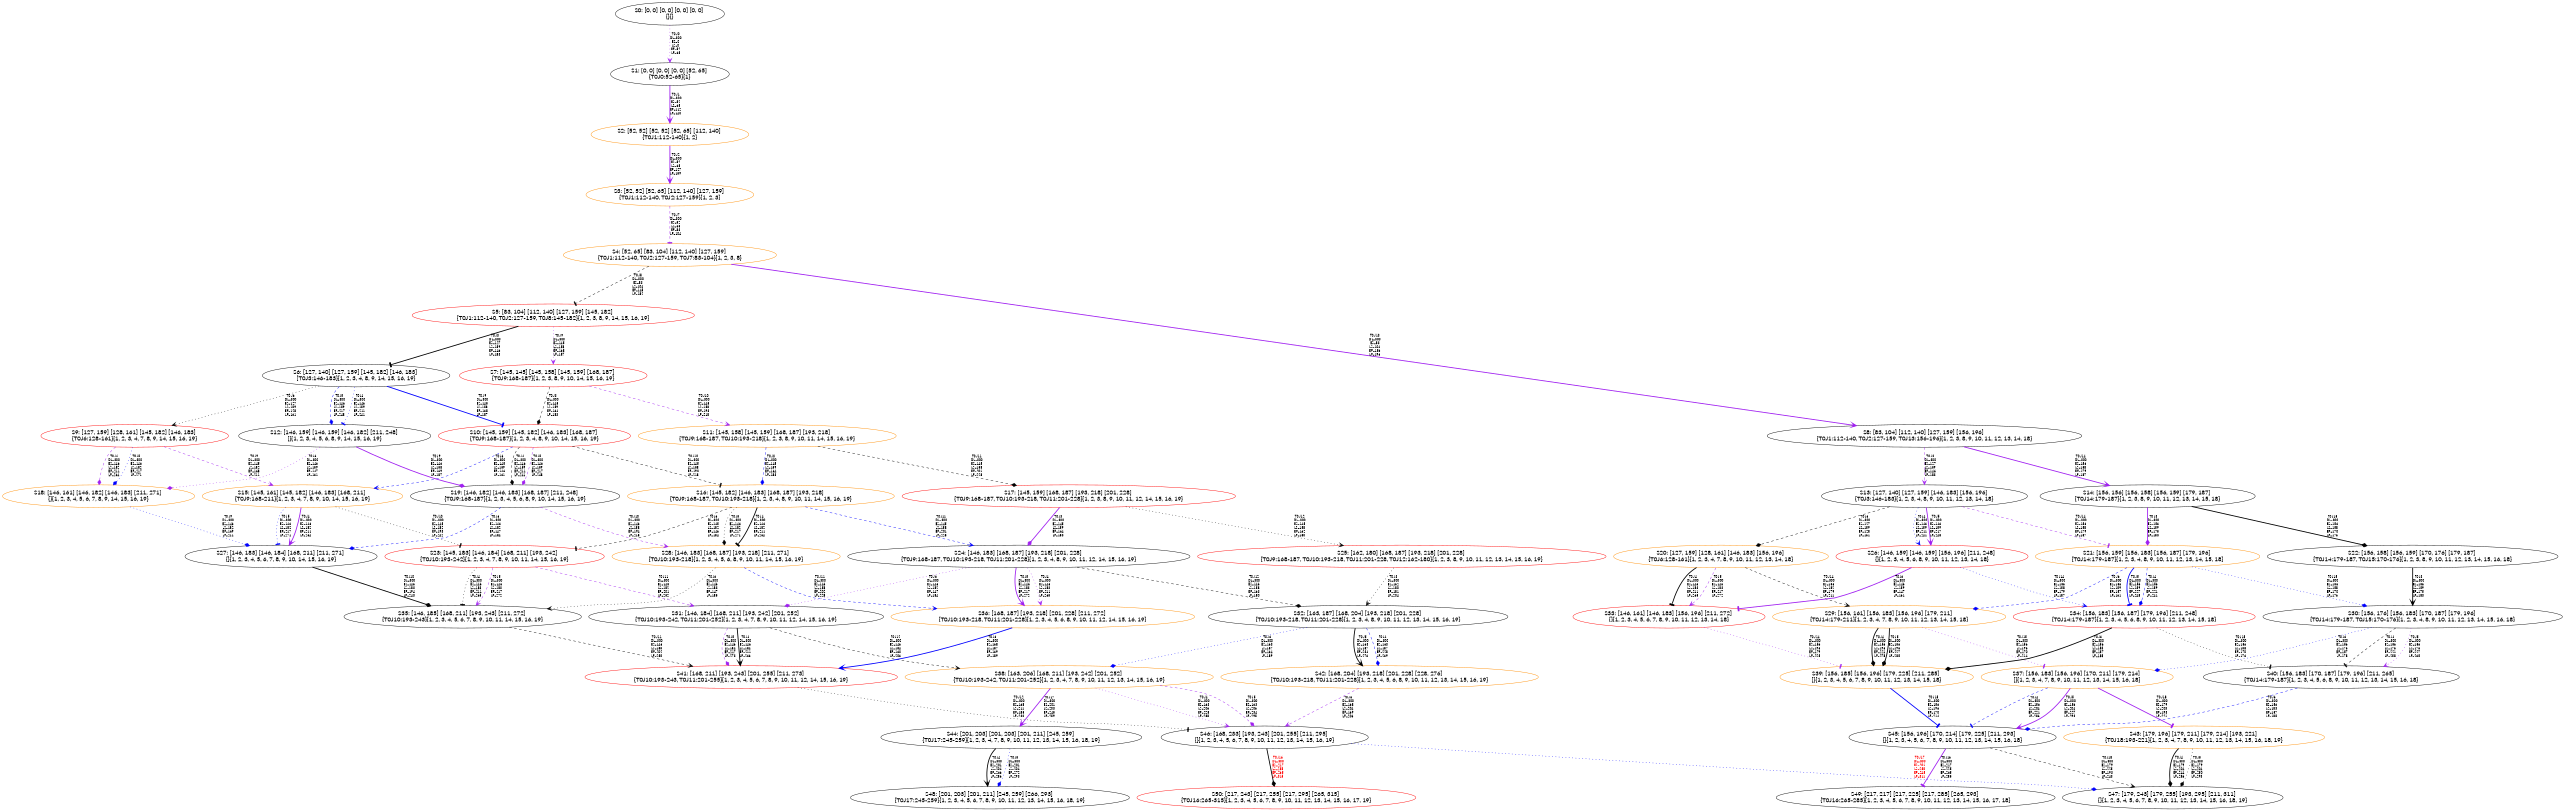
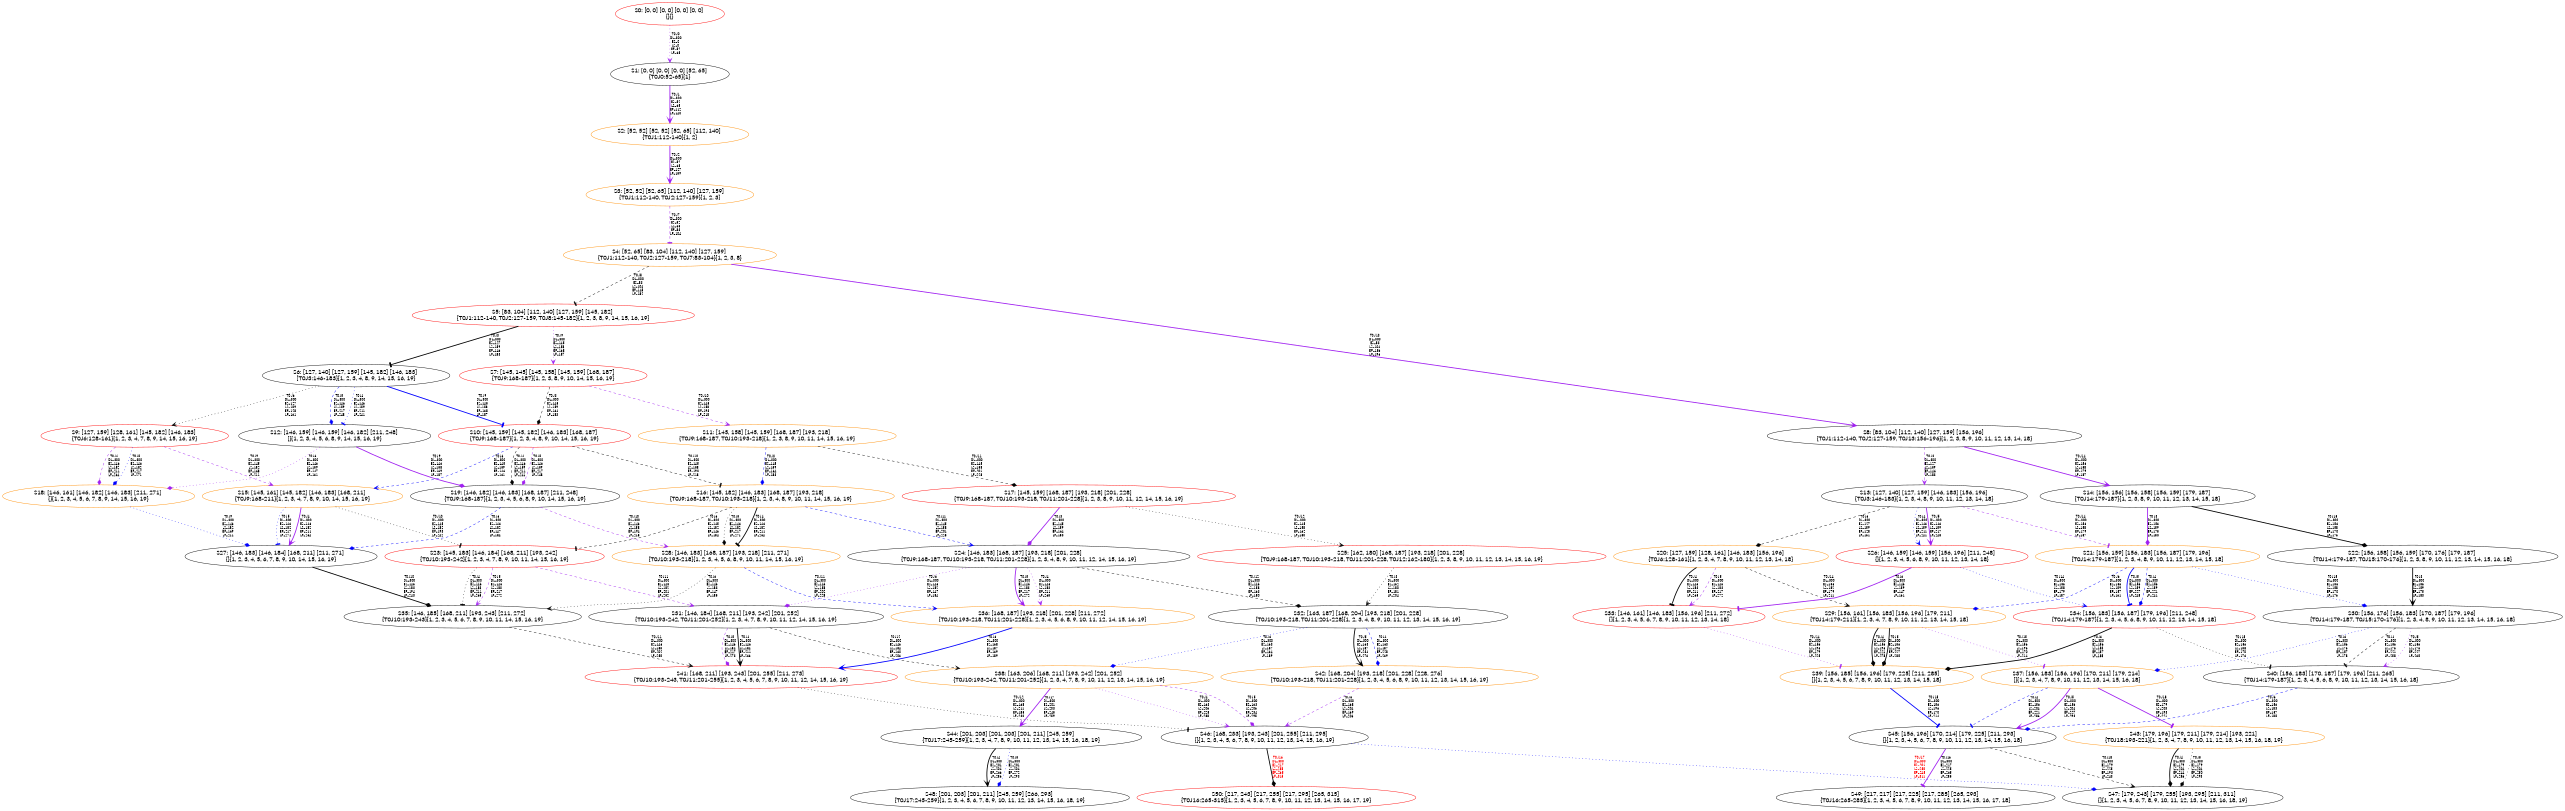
node "S0: [0, 0] [0, 0] [0, 0] [0, 0] {}{}": color black -> red
